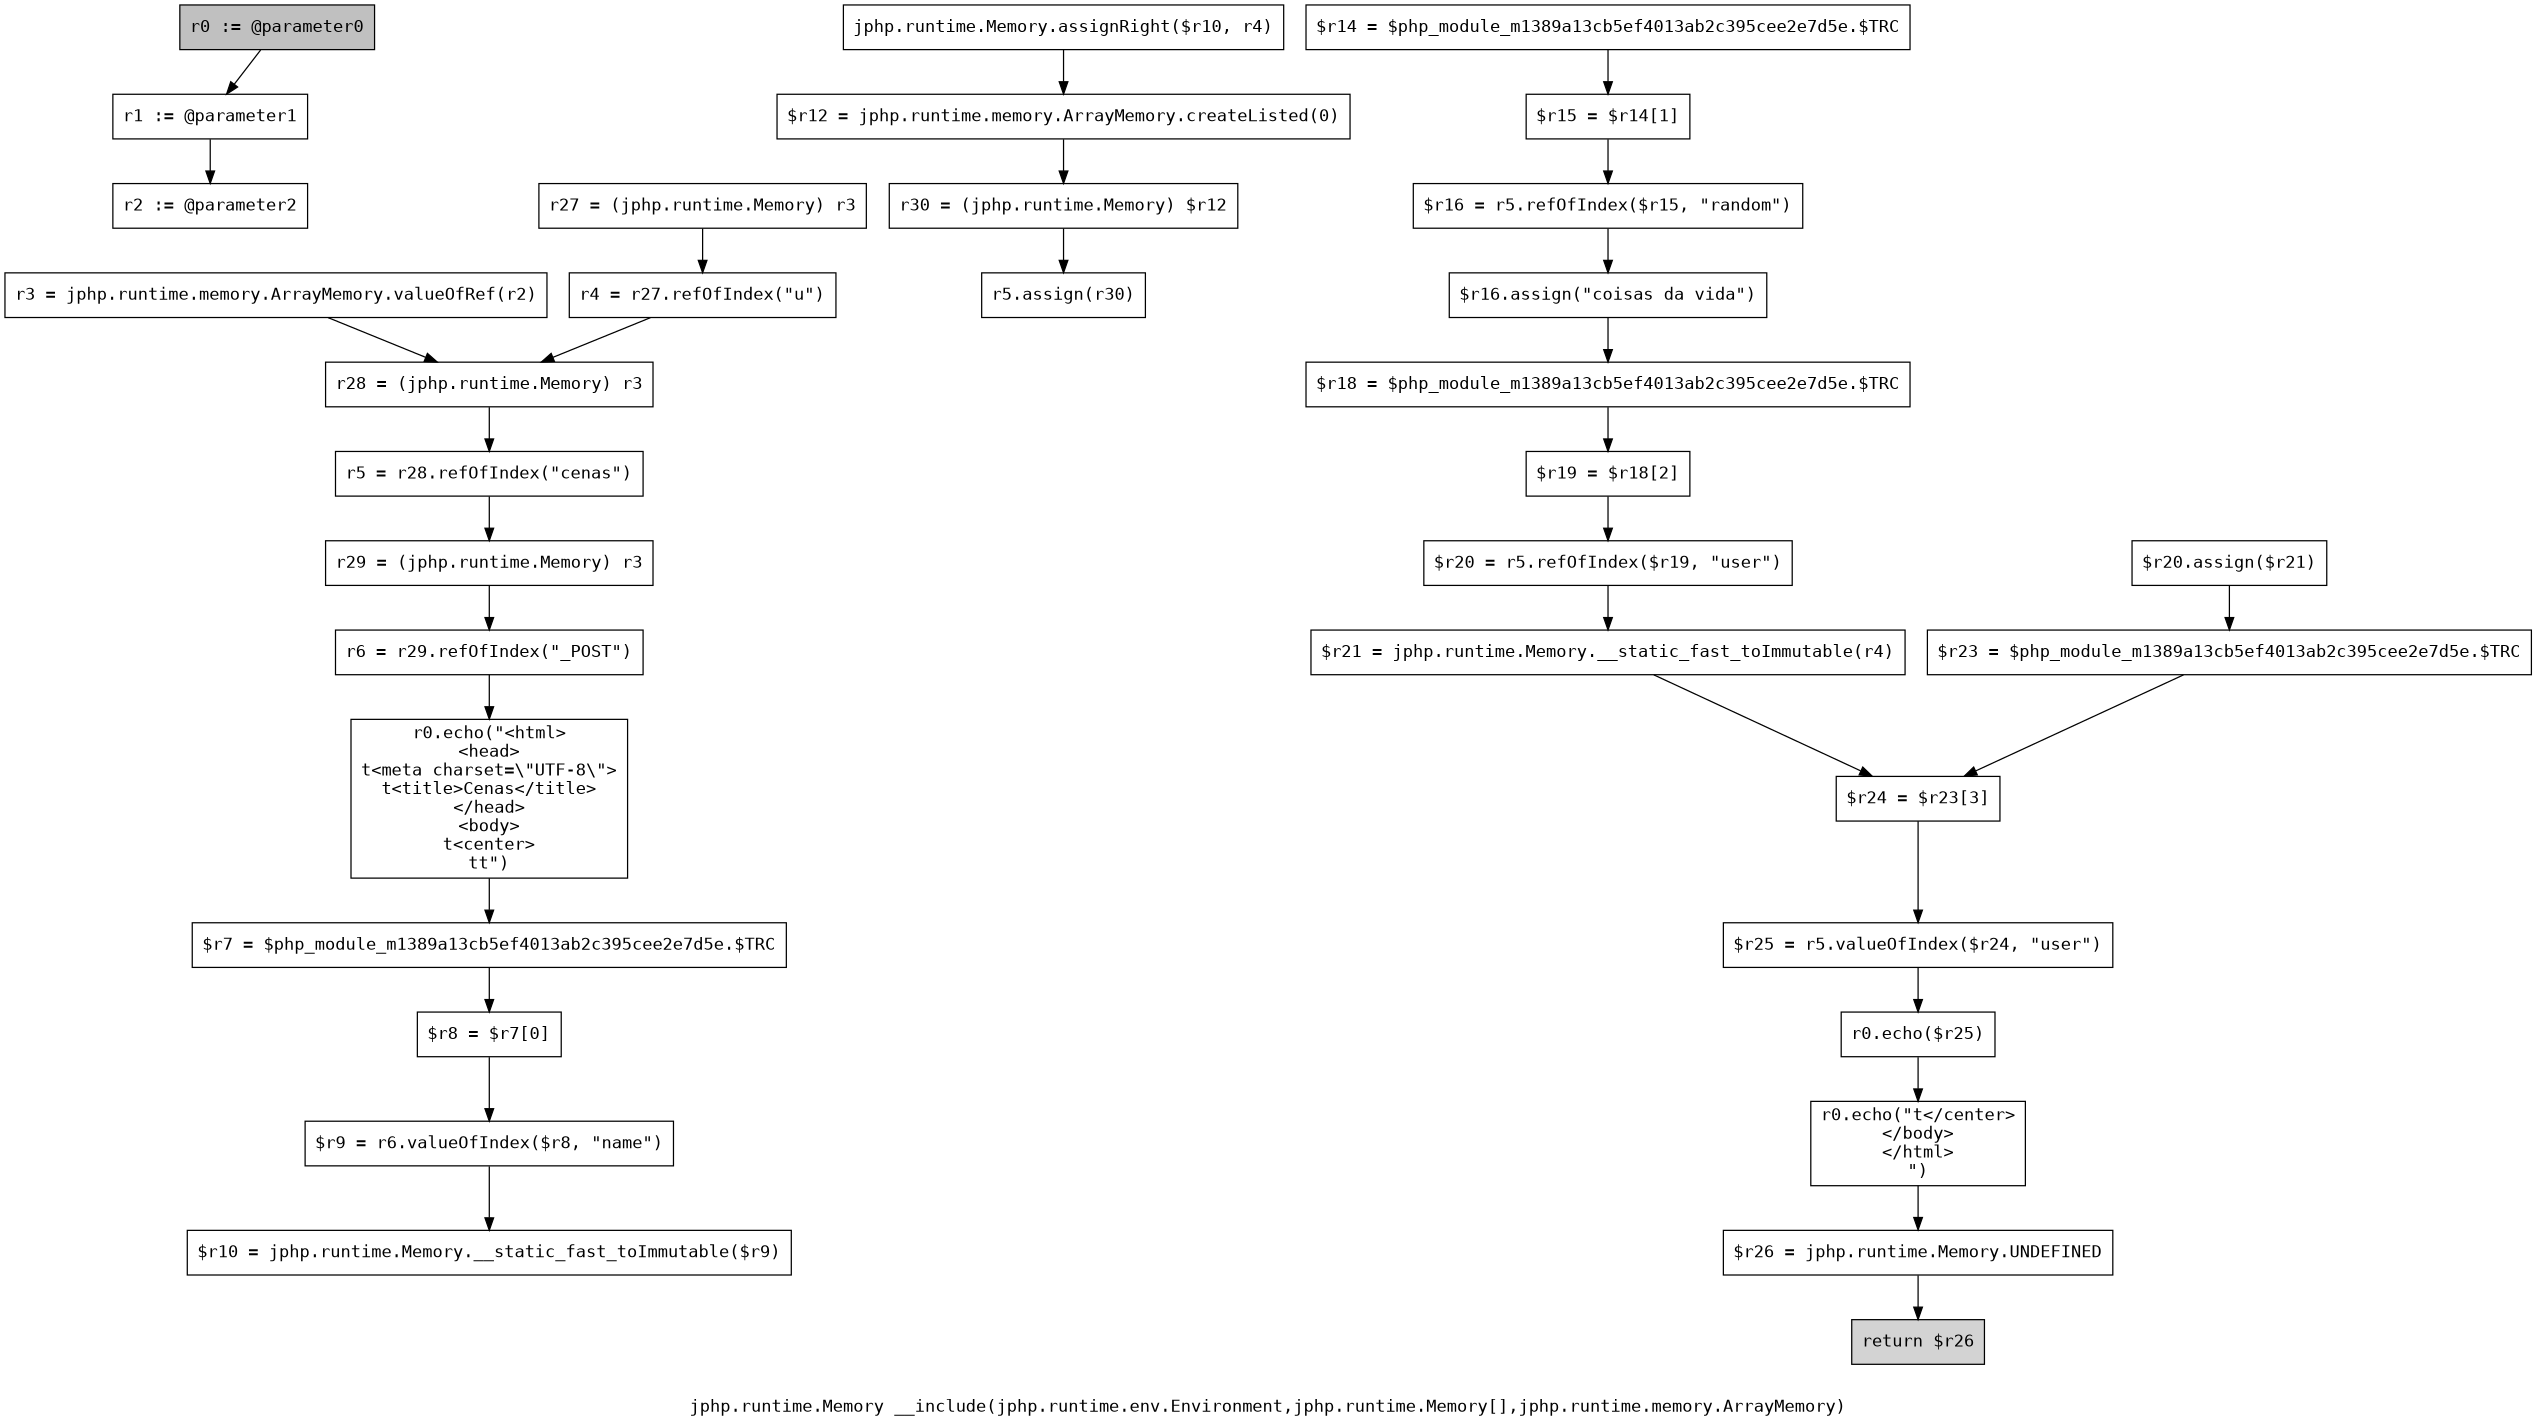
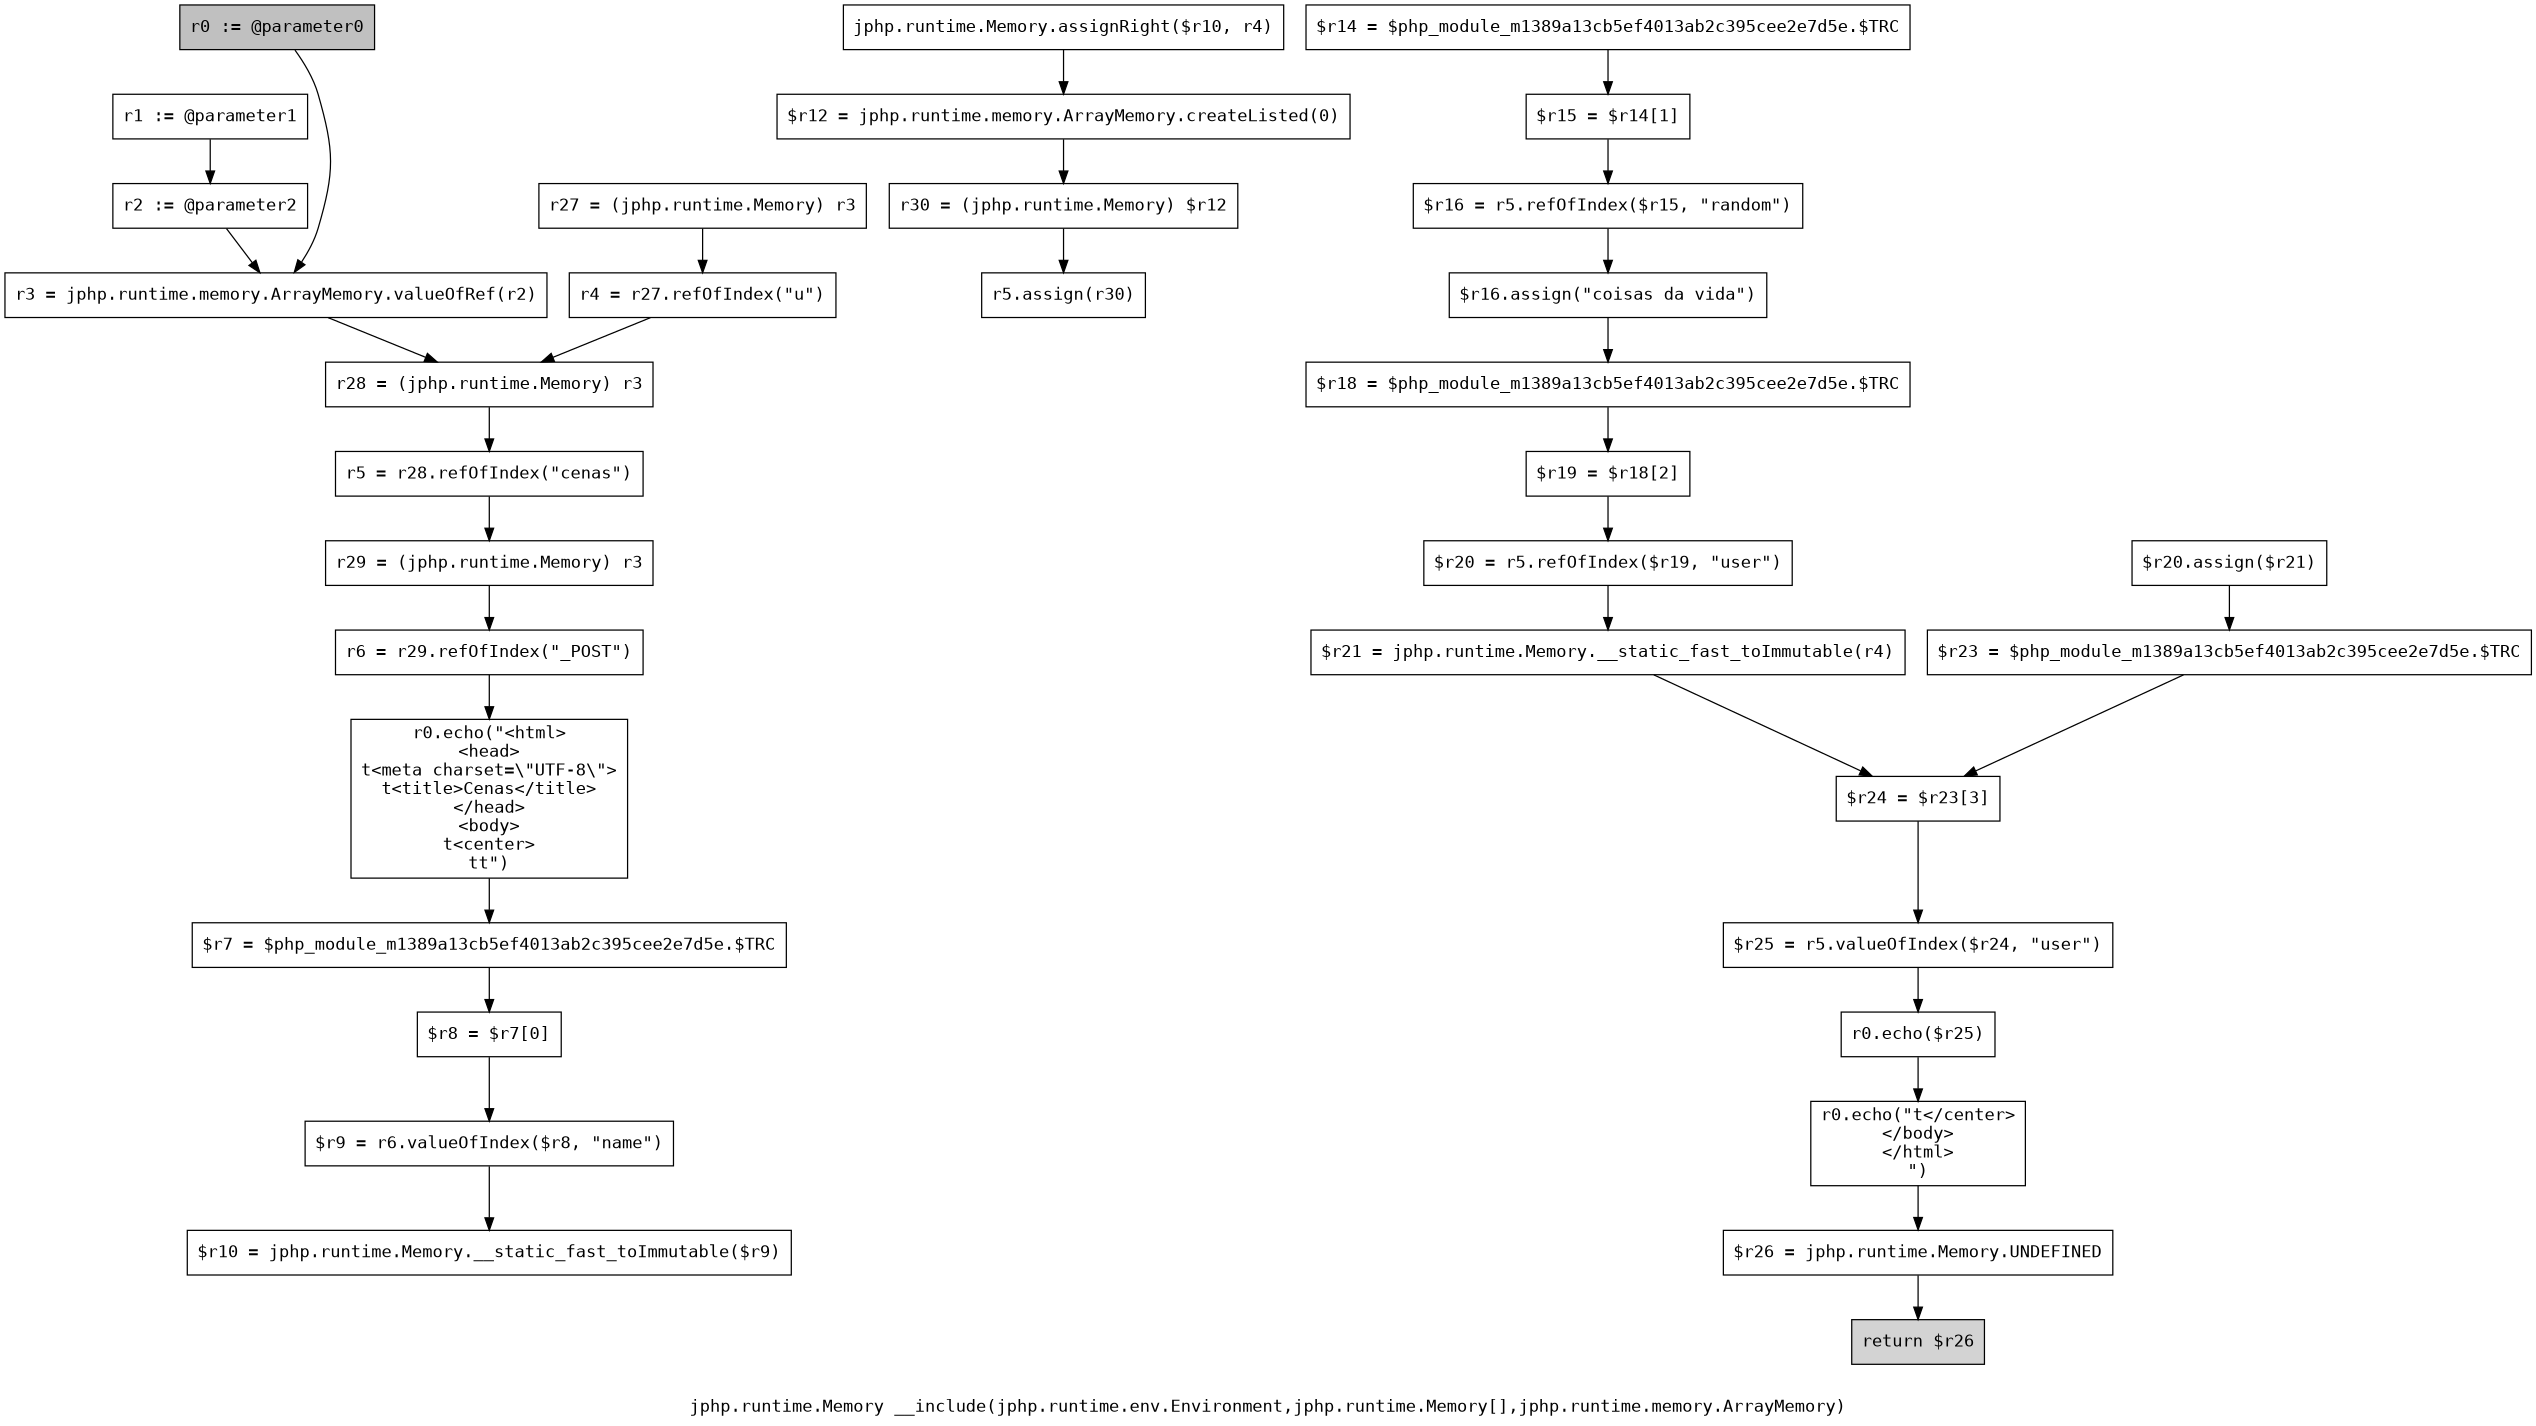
edge "r0 := @parameter0" -> "r1 := @parameter1": now "r0 := @parameter0" -> "r3 = jphp.runtime.memory.ArrayMemory.valueOfRef(r2)"
edge "r2 := @parameter2" -> "r3 = jphp.runtime.memory.ArrayMemory.valueOfRef(r2)": added
